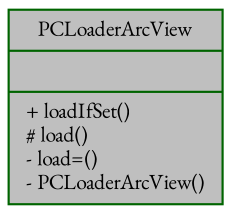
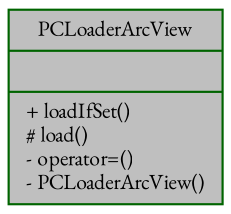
node "PCLoaderArcView": text "- load=()" -> "- operator=()"
